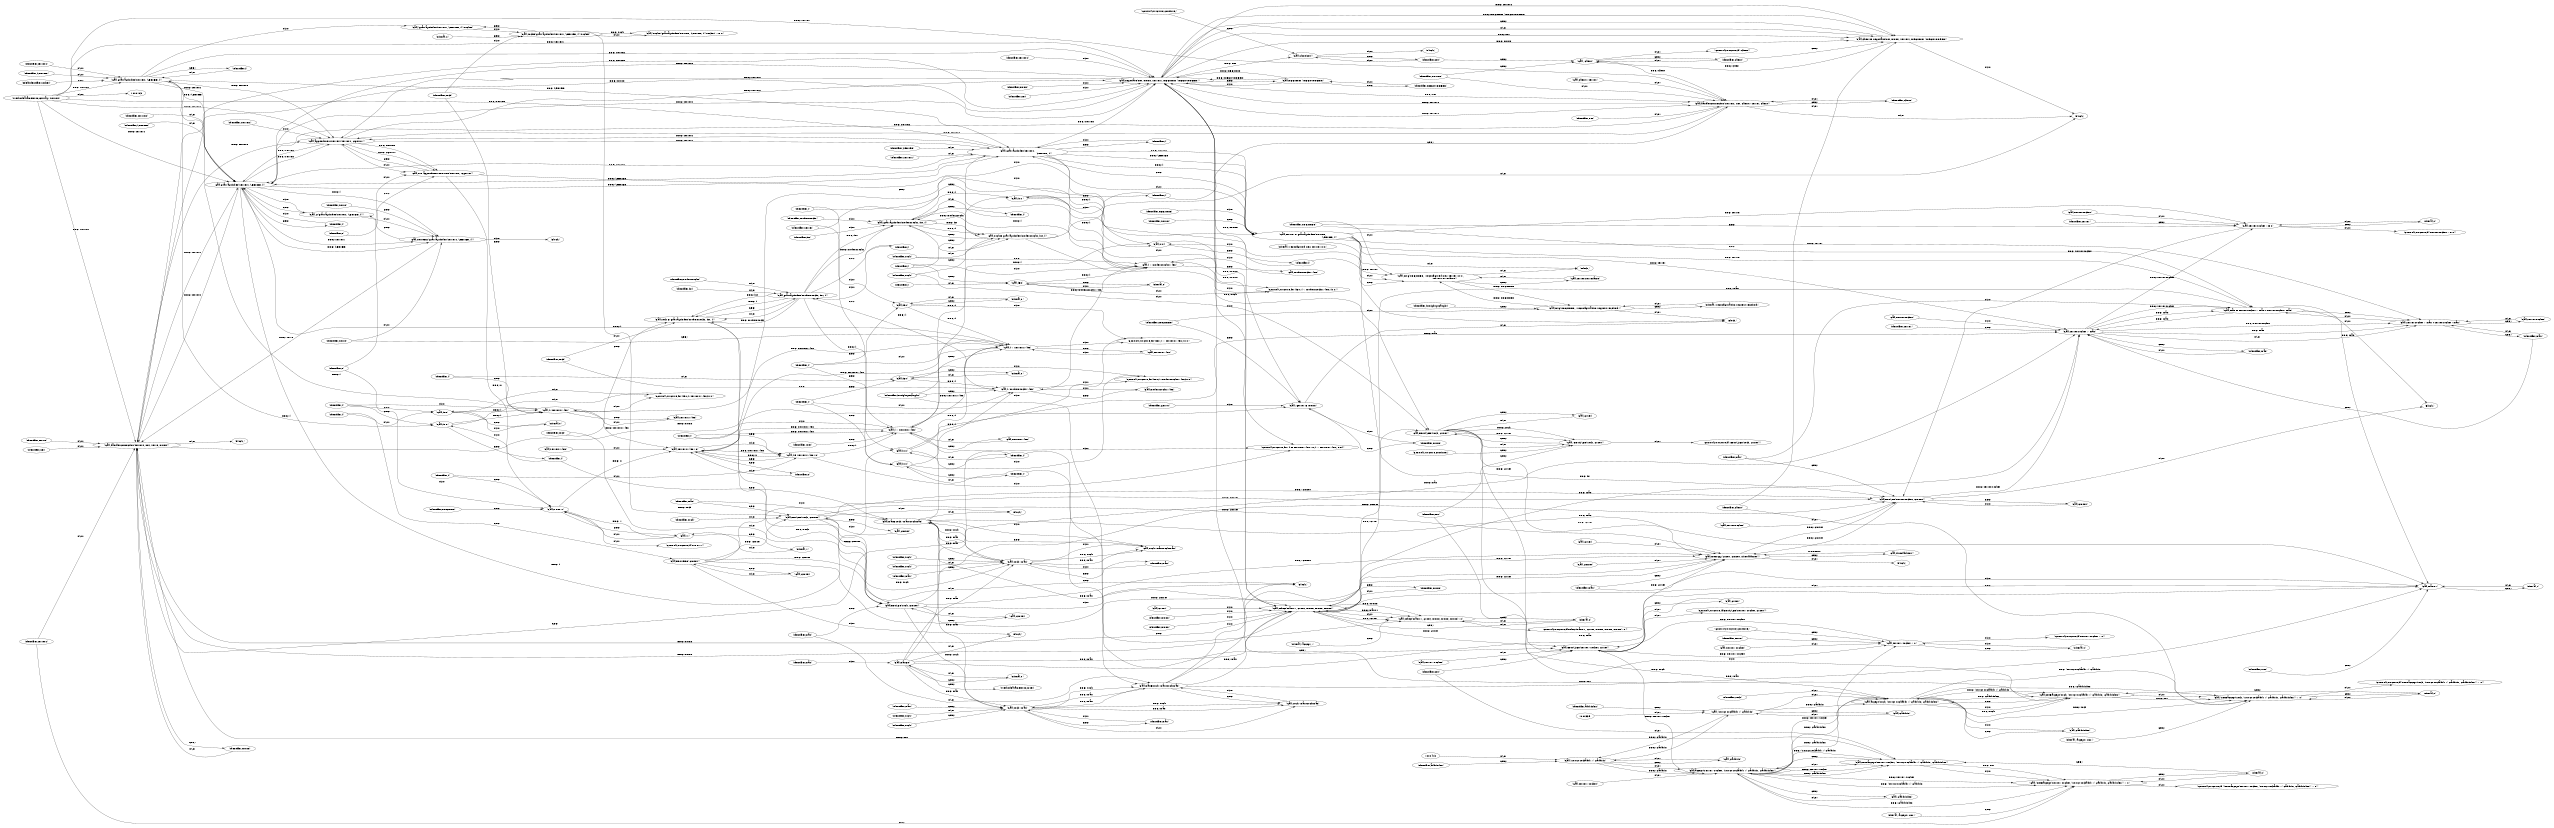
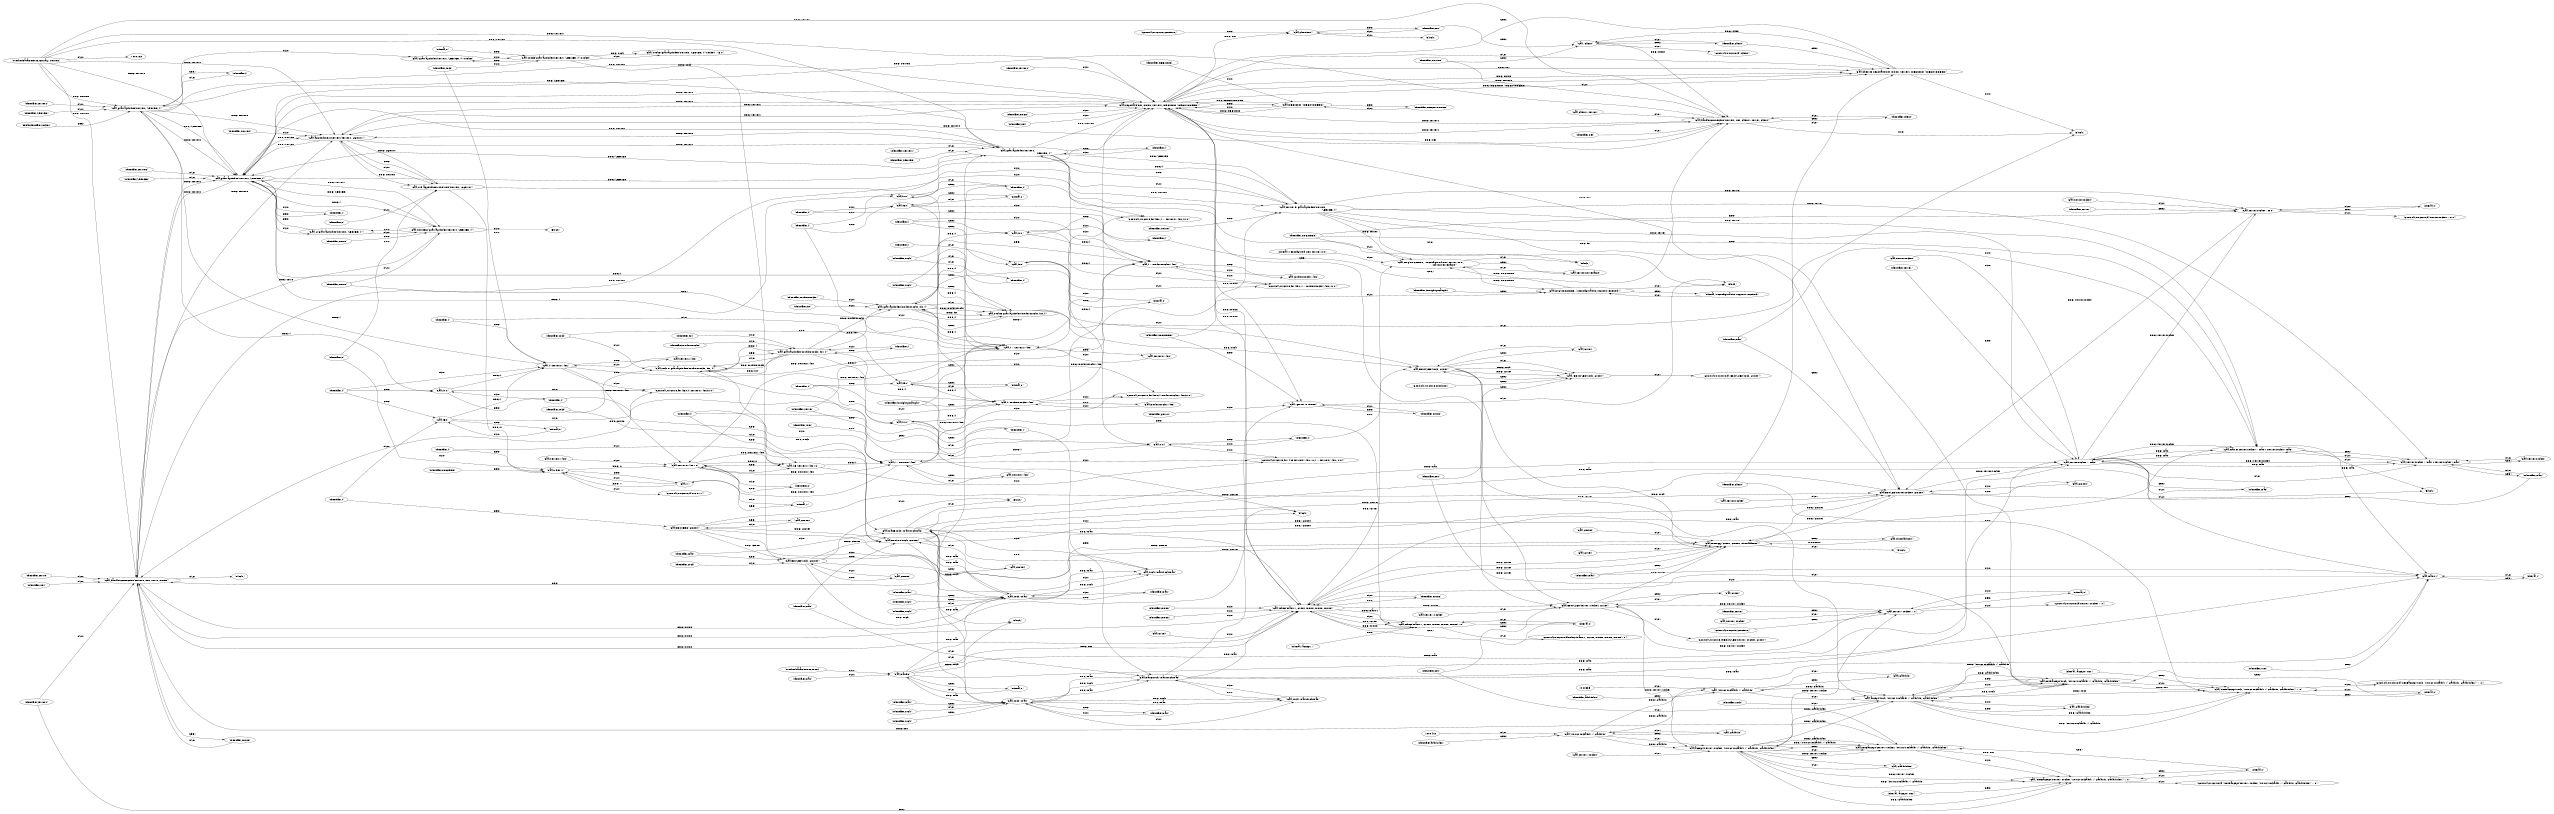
edge "(Identifier,NEG_INIT)" -> "(Call,server = g_array_index(servers, SERVER, i))": now "(Identifier,NEG_INIT)" -> "(Call,NEG_INIT | NEG_MODERN)"
edge "(Call,max=0)" -> "(Call,select(max+1, &rset, NULL, NULL, NULL))": label "DDG: max" -> "DDG: net"
edge "(Call,max=0)" -> "(MethodParameterIn,mset)": reversed
